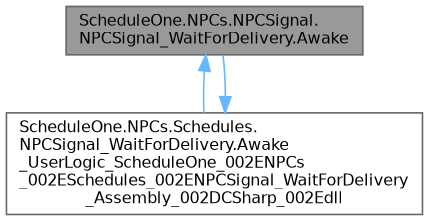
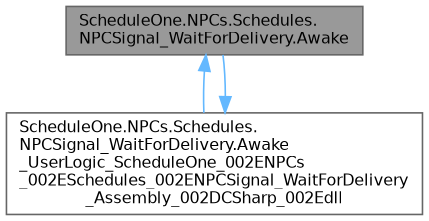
node "ScheduleOne.NPCs.NPCSignal. NPCSignal_WaitForDelivery.Awake": label "ScheduleOne.NPCs.NPCSignal. NPCSignal_WaitForDelivery.Awake" -> "ScheduleOne.NPCs.Schedules. NPCSignal_WaitForDelivery.Awake"
